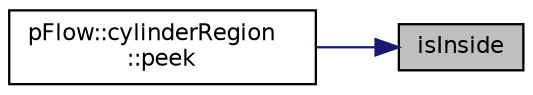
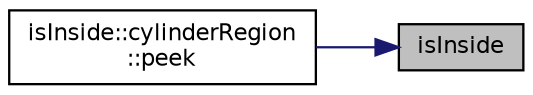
node "pFlow::cylinderRegion ::peek": label "pFlow::cylinderRegion ::peek" -> "isInside::cylinderRegion ::peek"
